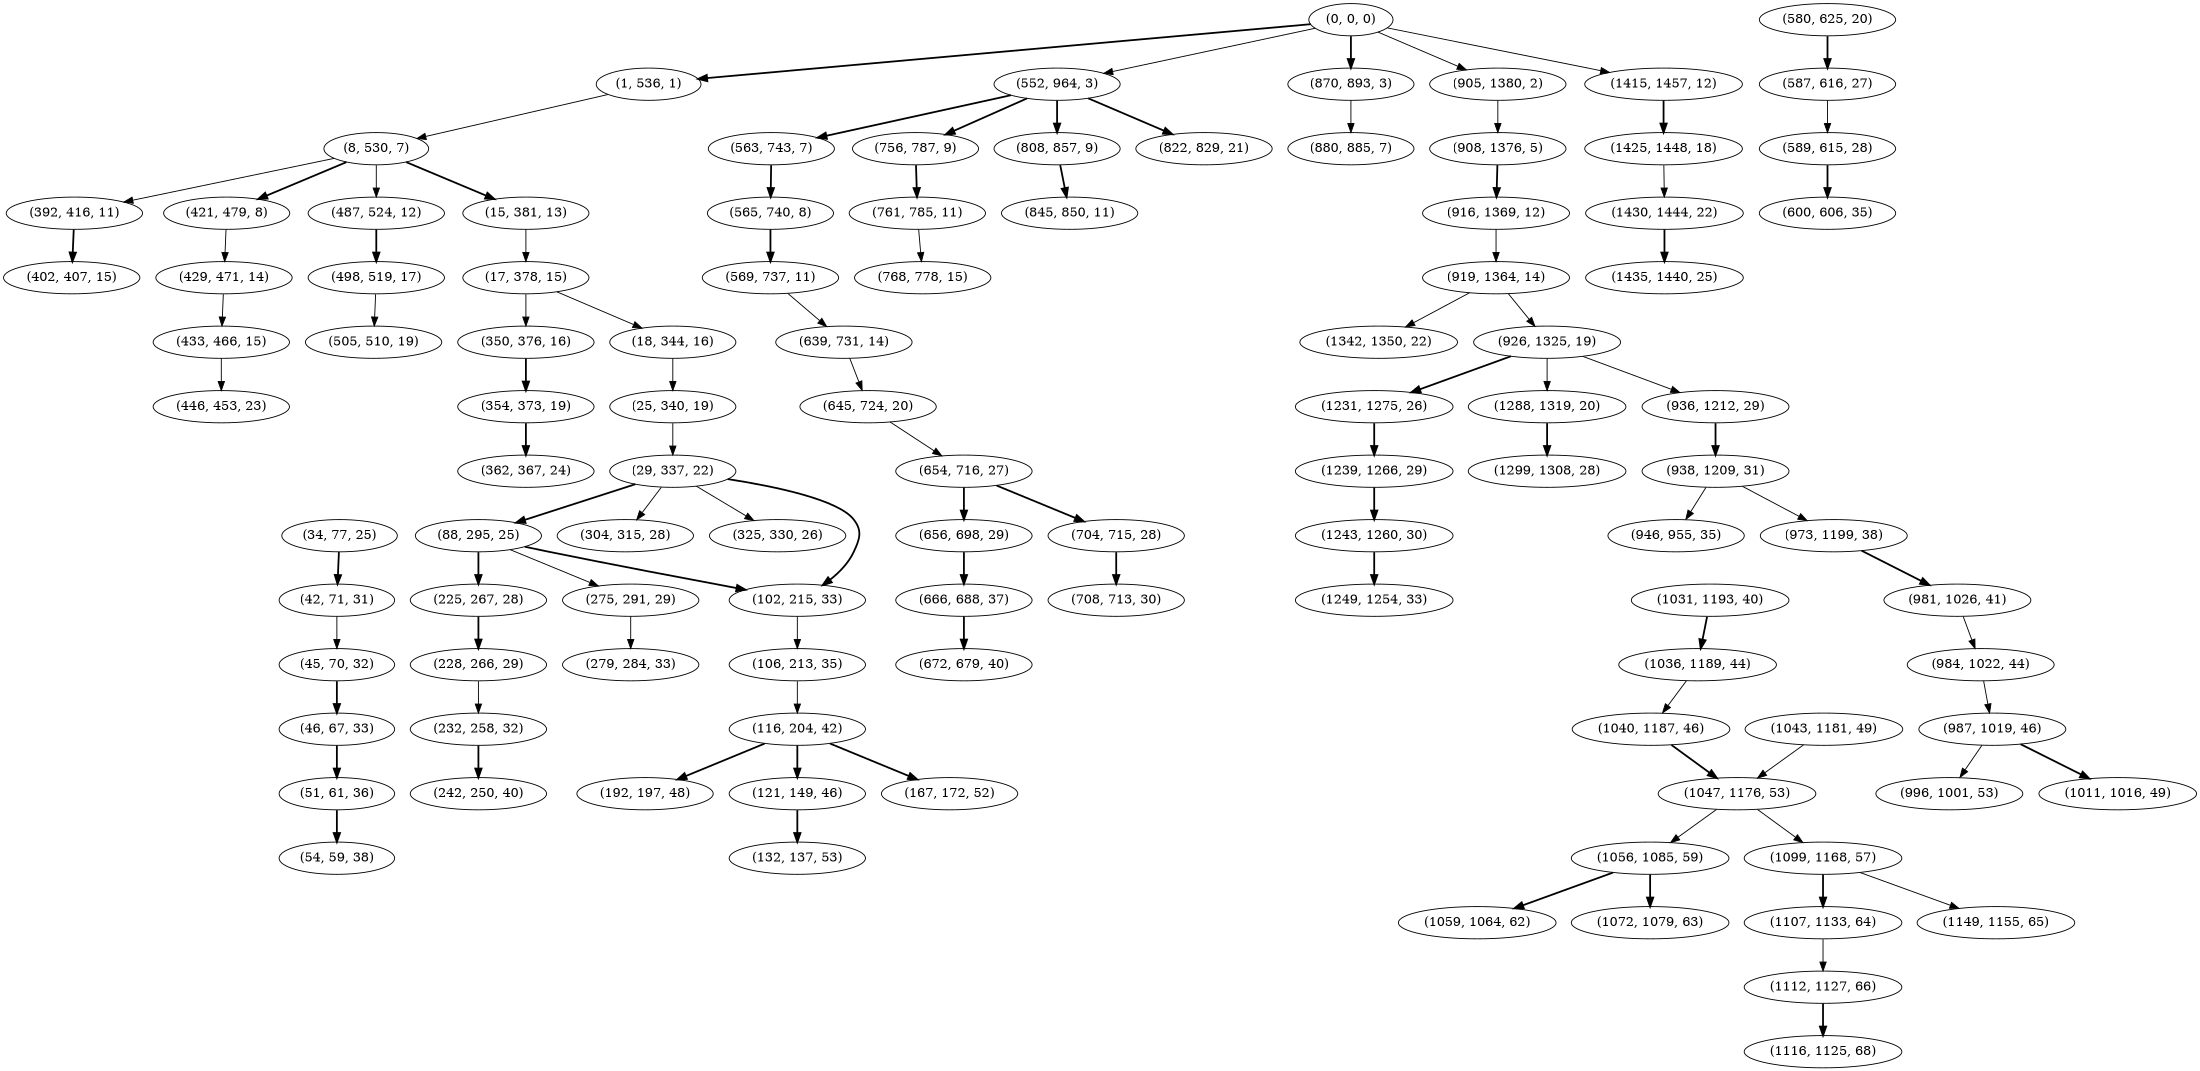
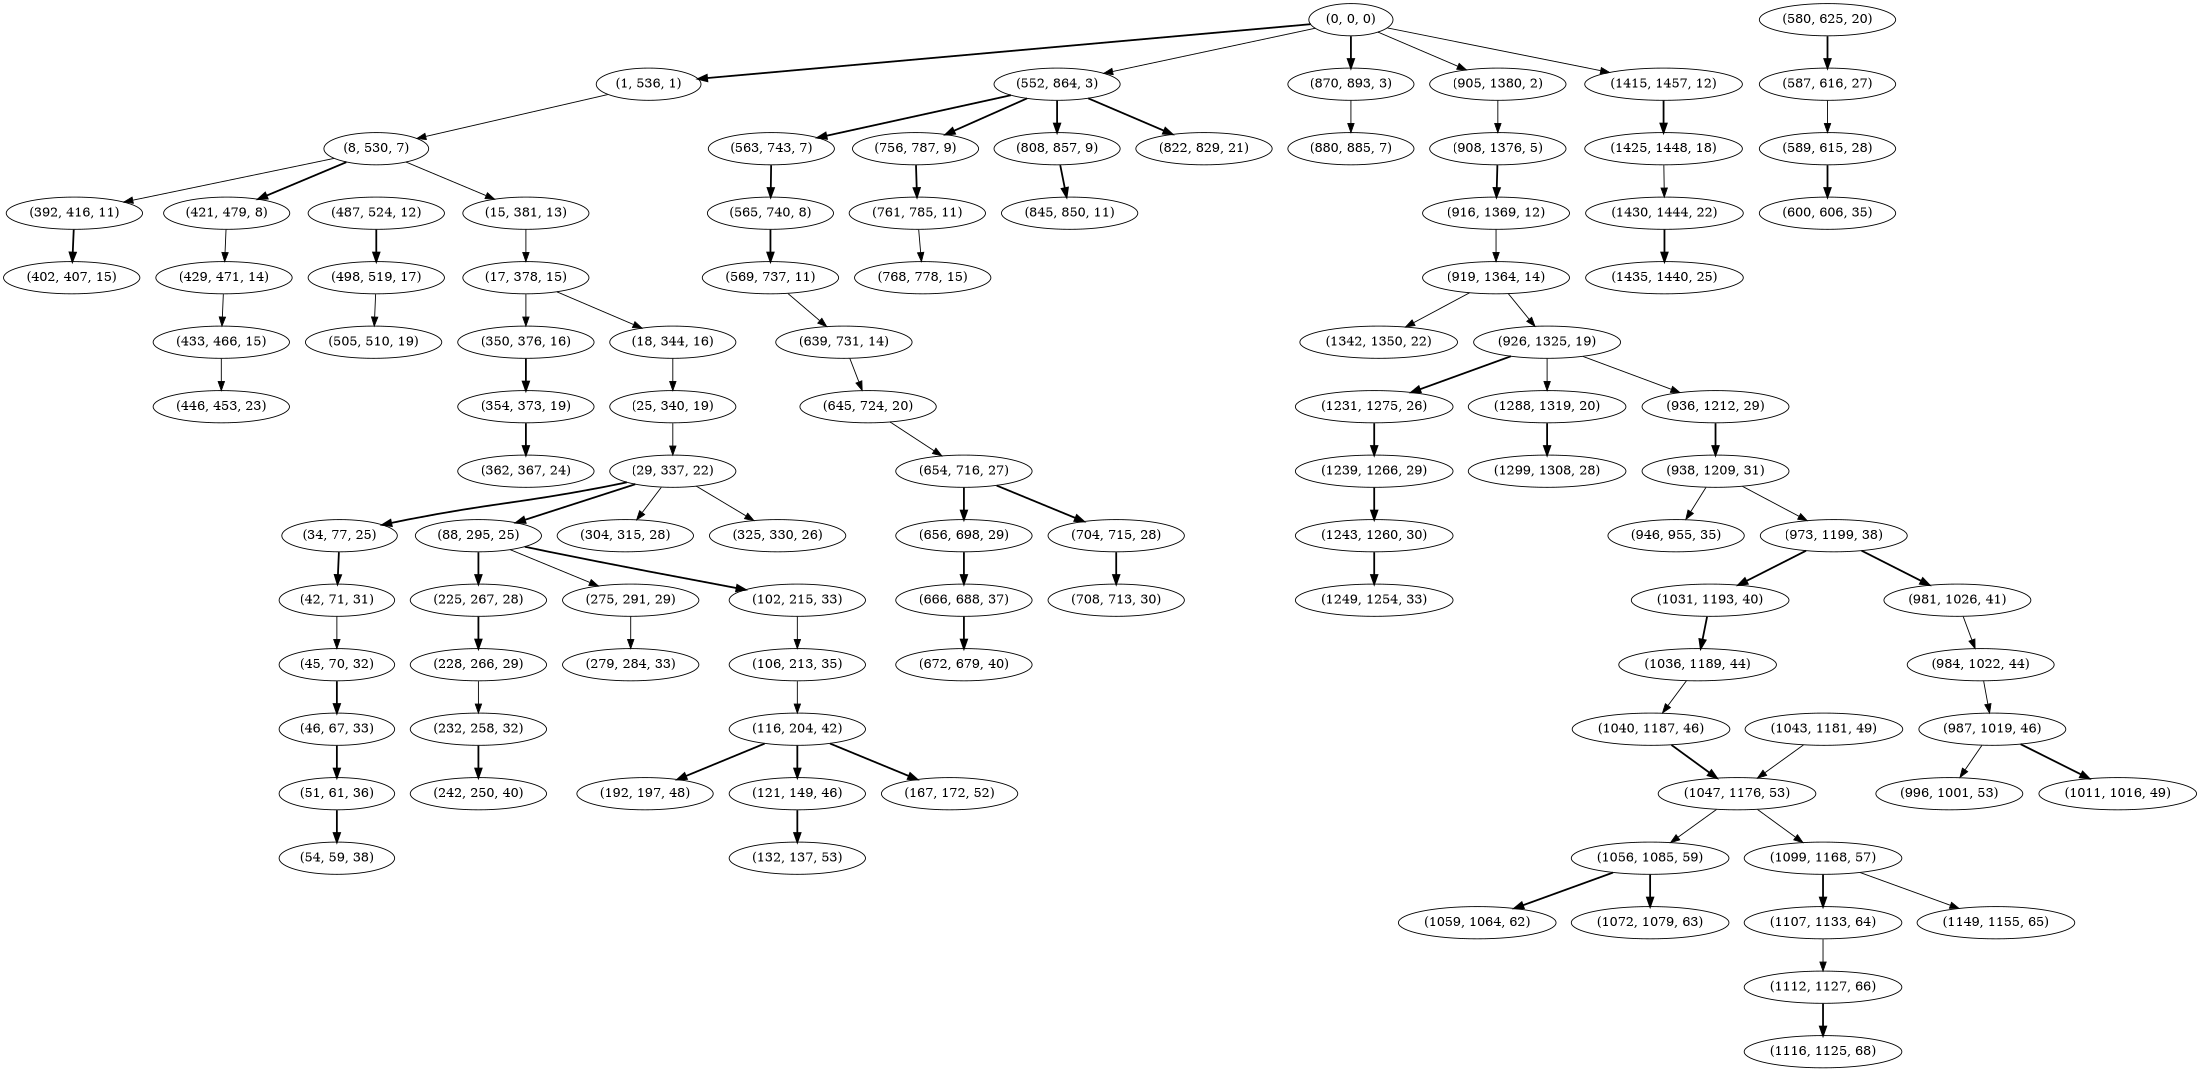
node "(552, 964, 3)": label "(552, 964, 3)" -> "(552, 864, 3)"
edge "(8, 530, 7)" -> "(487, 524, 12)": removed
edge "(8, 530, 7)" -> "(15, 381, 13)": style bold -> solid
edge "(29, 337, 22)" -> "(102, 215, 33)": now "(29, 337, 22)" -> "(34, 77, 25)"
edge "(973, 1199, 38)" -> "(1031, 1193, 40)": added
